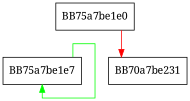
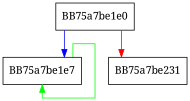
edge "BB75a7be1e0" -> "BB75a7be1e7": added
node "BB70a7be231": label "BB70a7be231" -> "BB75a7be231"
